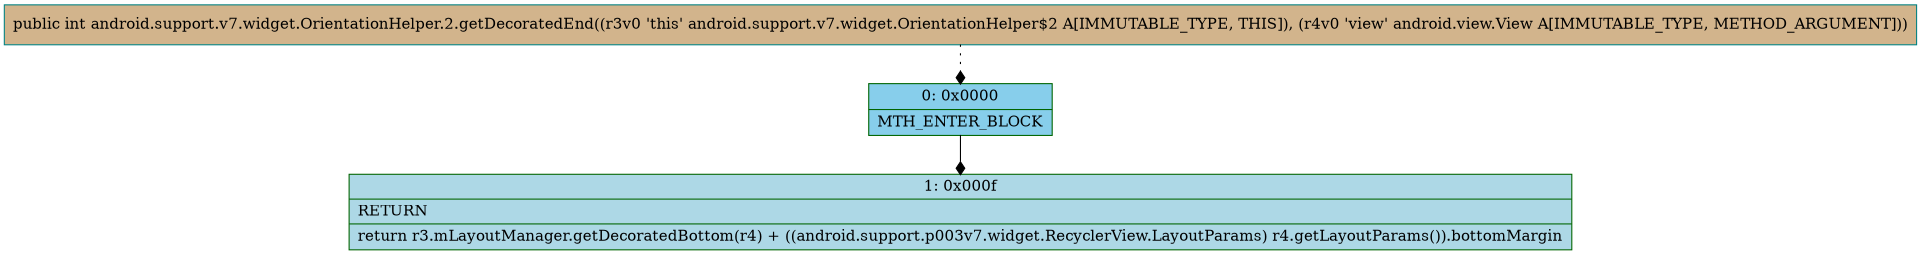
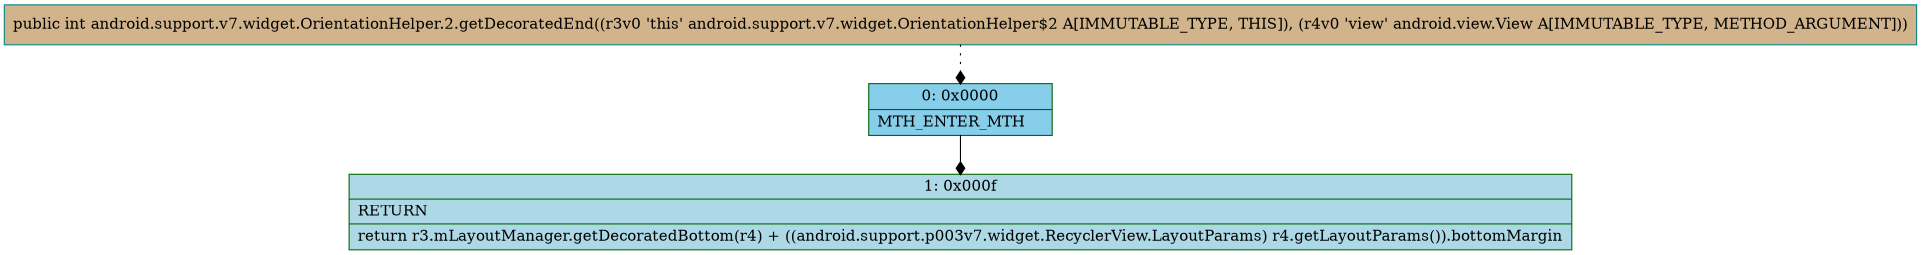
node "0: 0x0000": text "MTH_ENTER_BLOCK" -> "MTH_ENTER_MTH"
